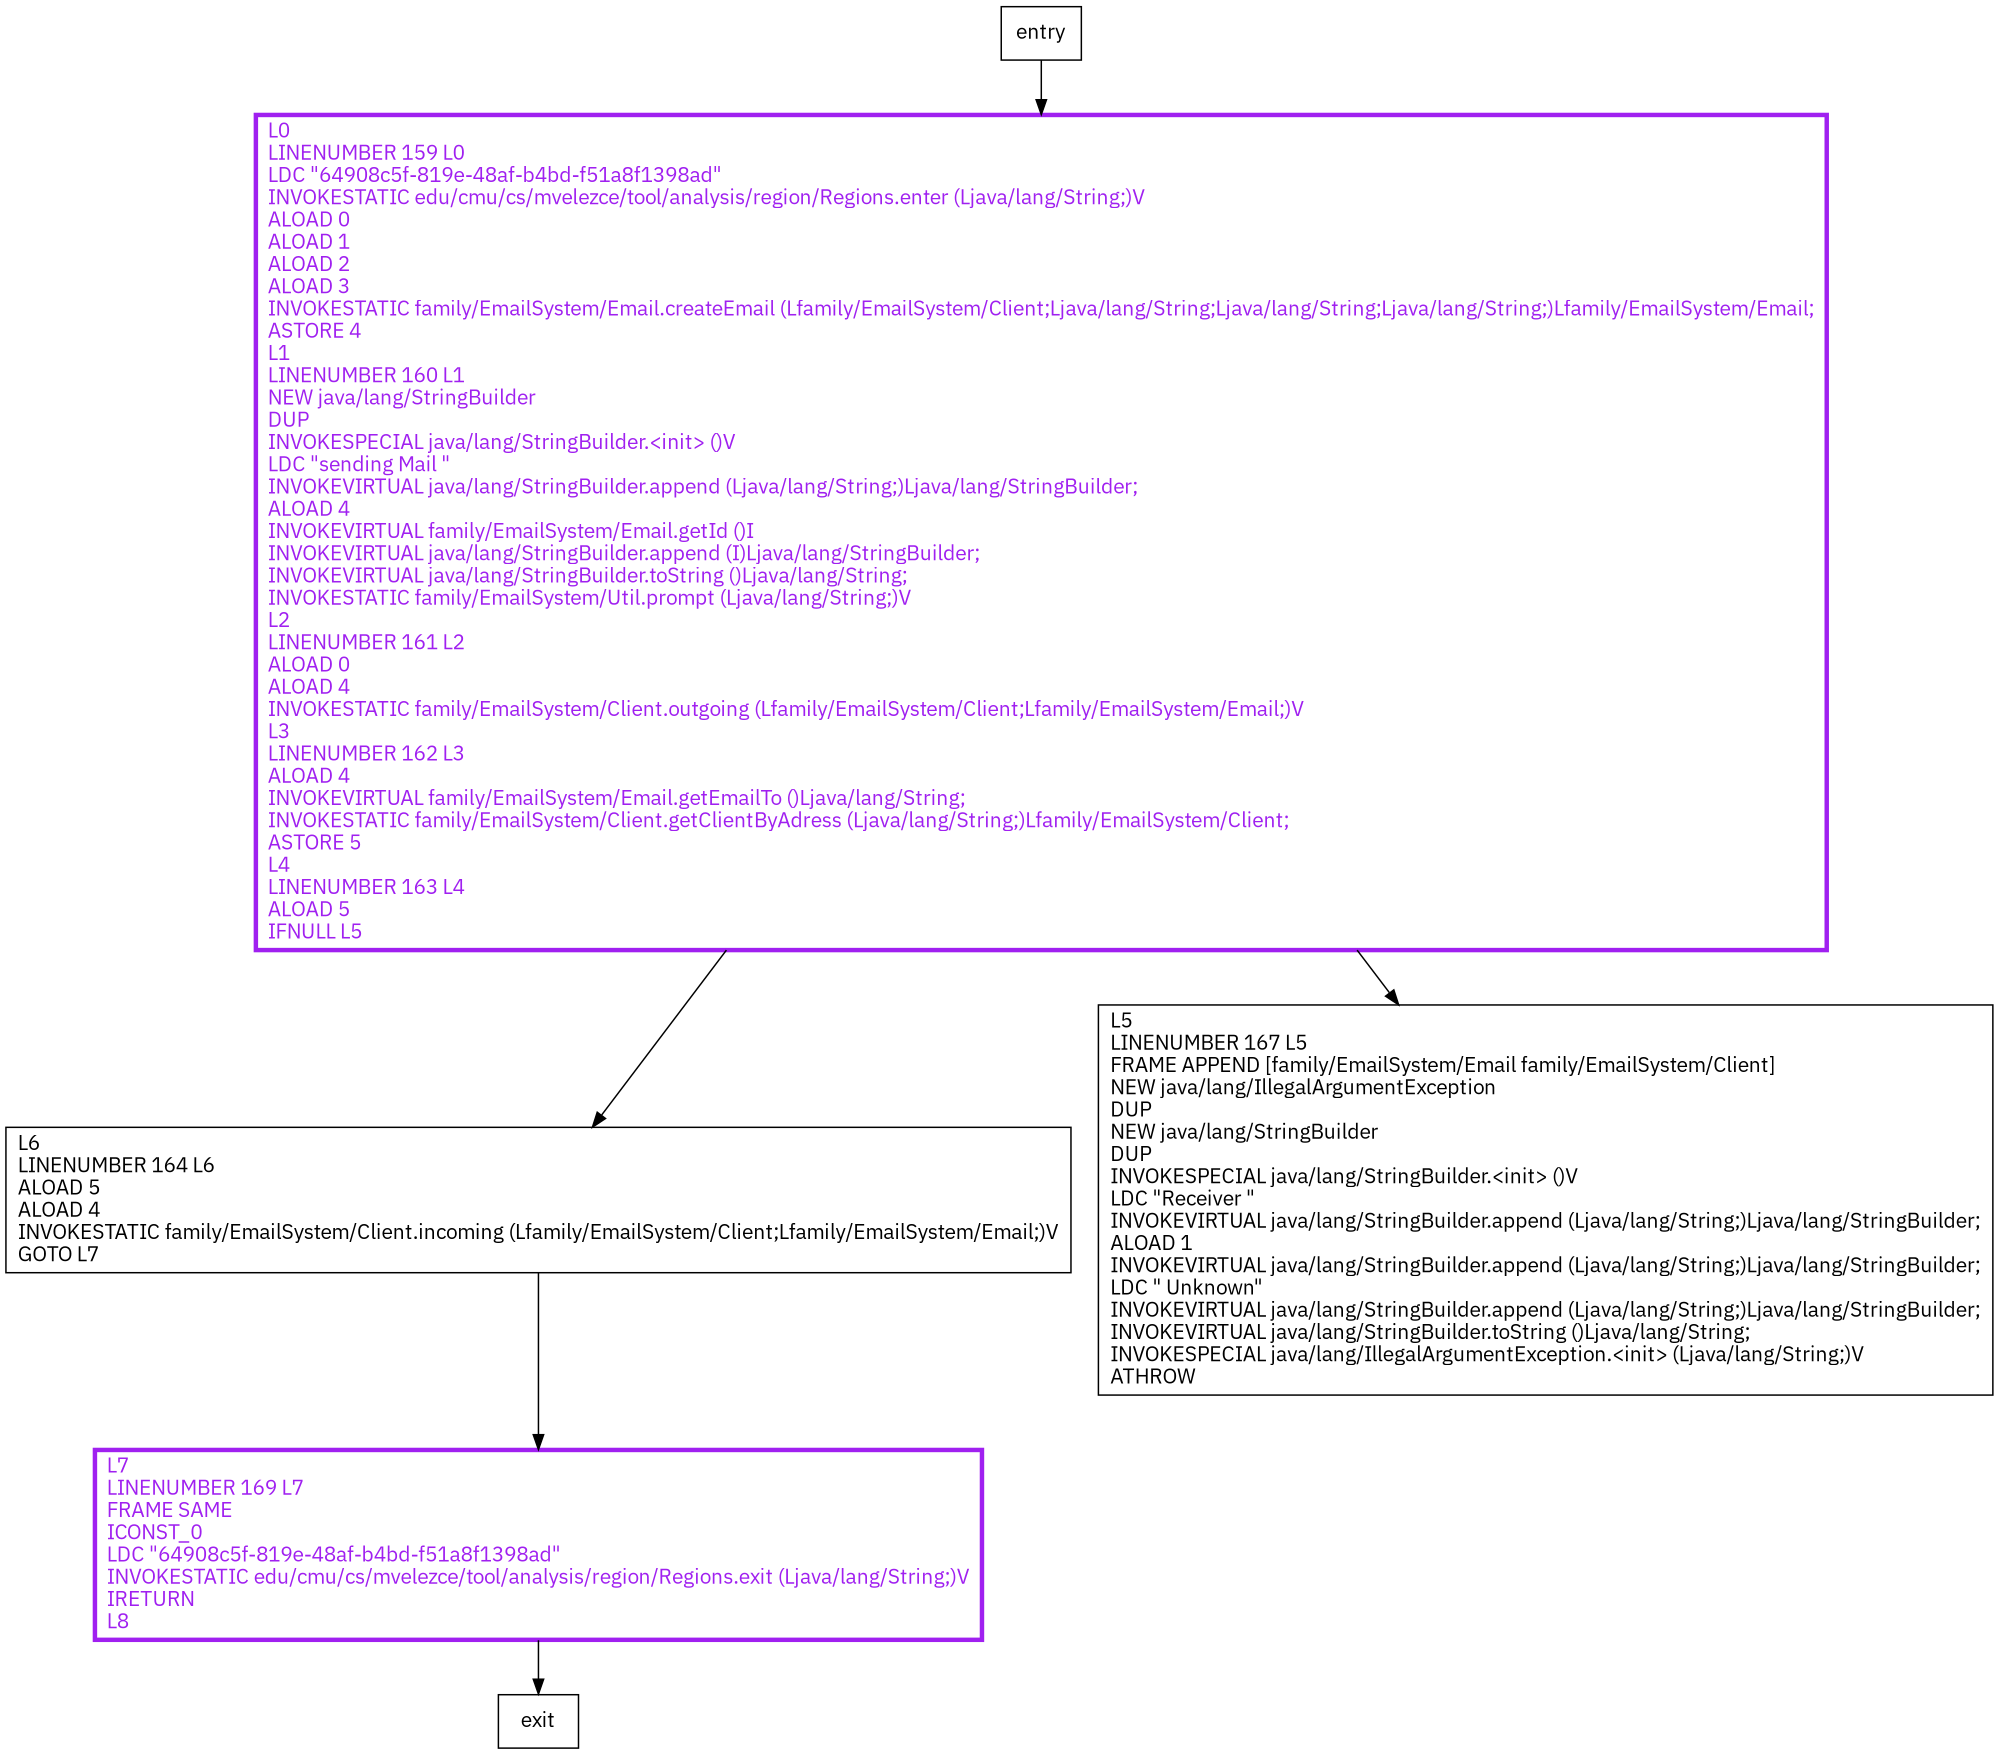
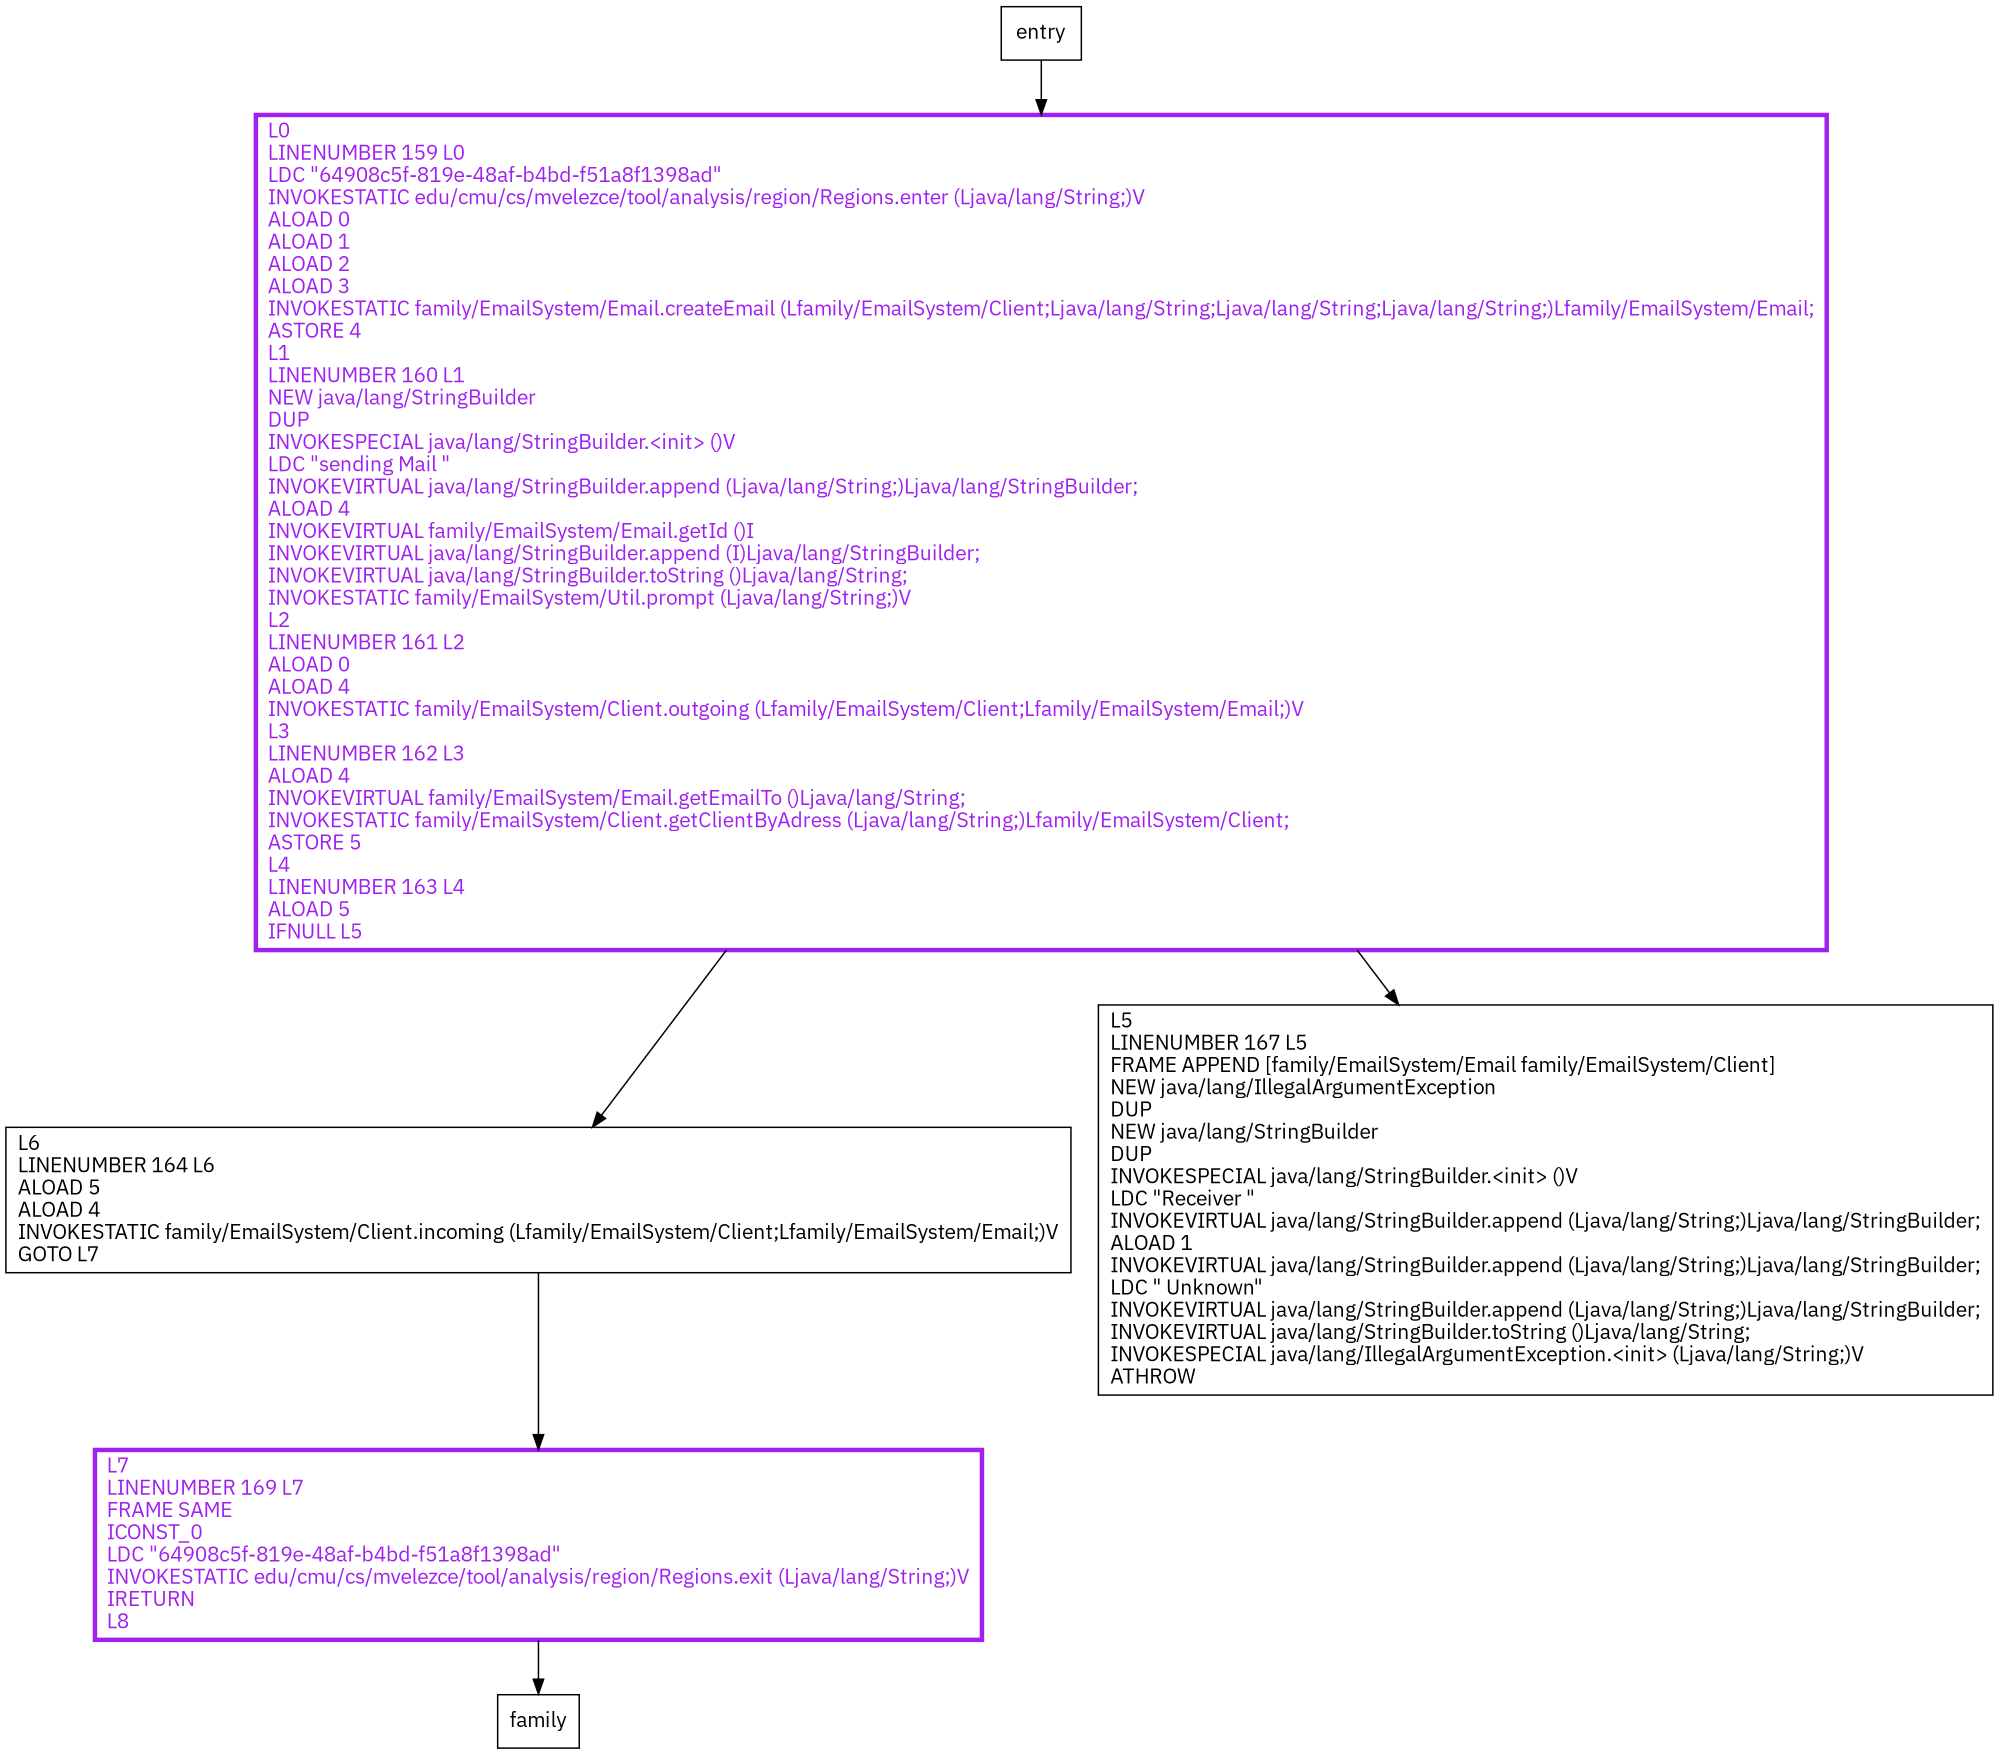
node "exit": label "exit" -> "family"
